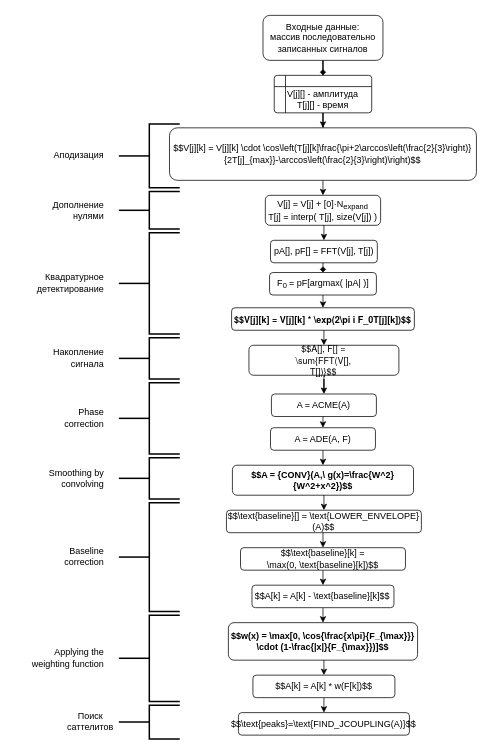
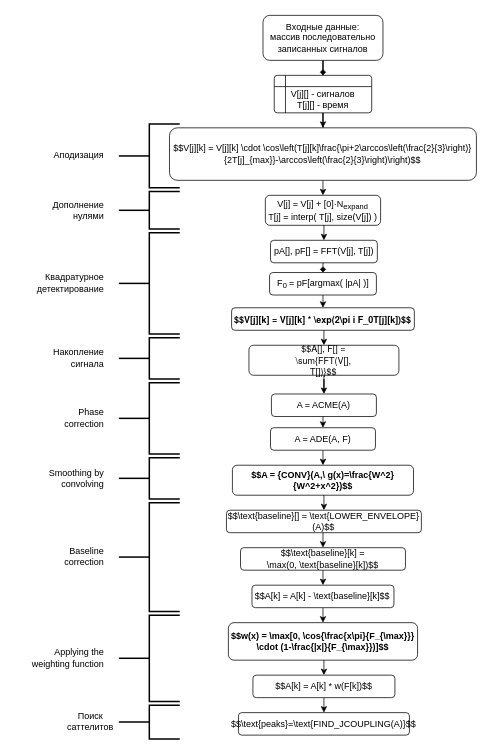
node "V[j][] - амплитуда T[j][] - время": label "V[j][] - амплитуда T[j][] - время" -> "V[j][] - сигналов T[j][] - время"
